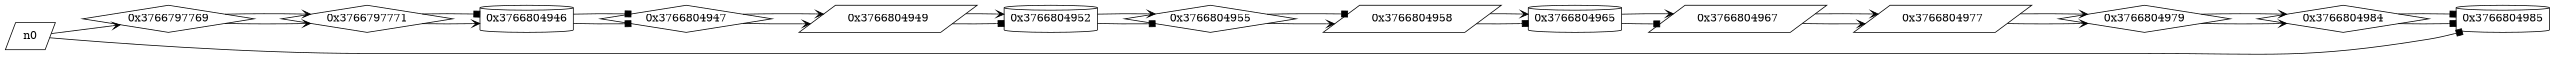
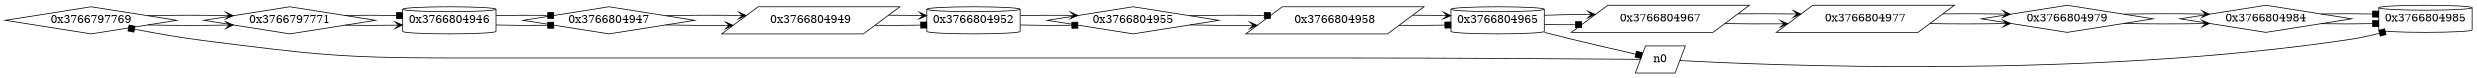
edge "n0" -> "0x3766797769": arrowhead vee -> box
edge "0x3766804965" -> "n0": added
